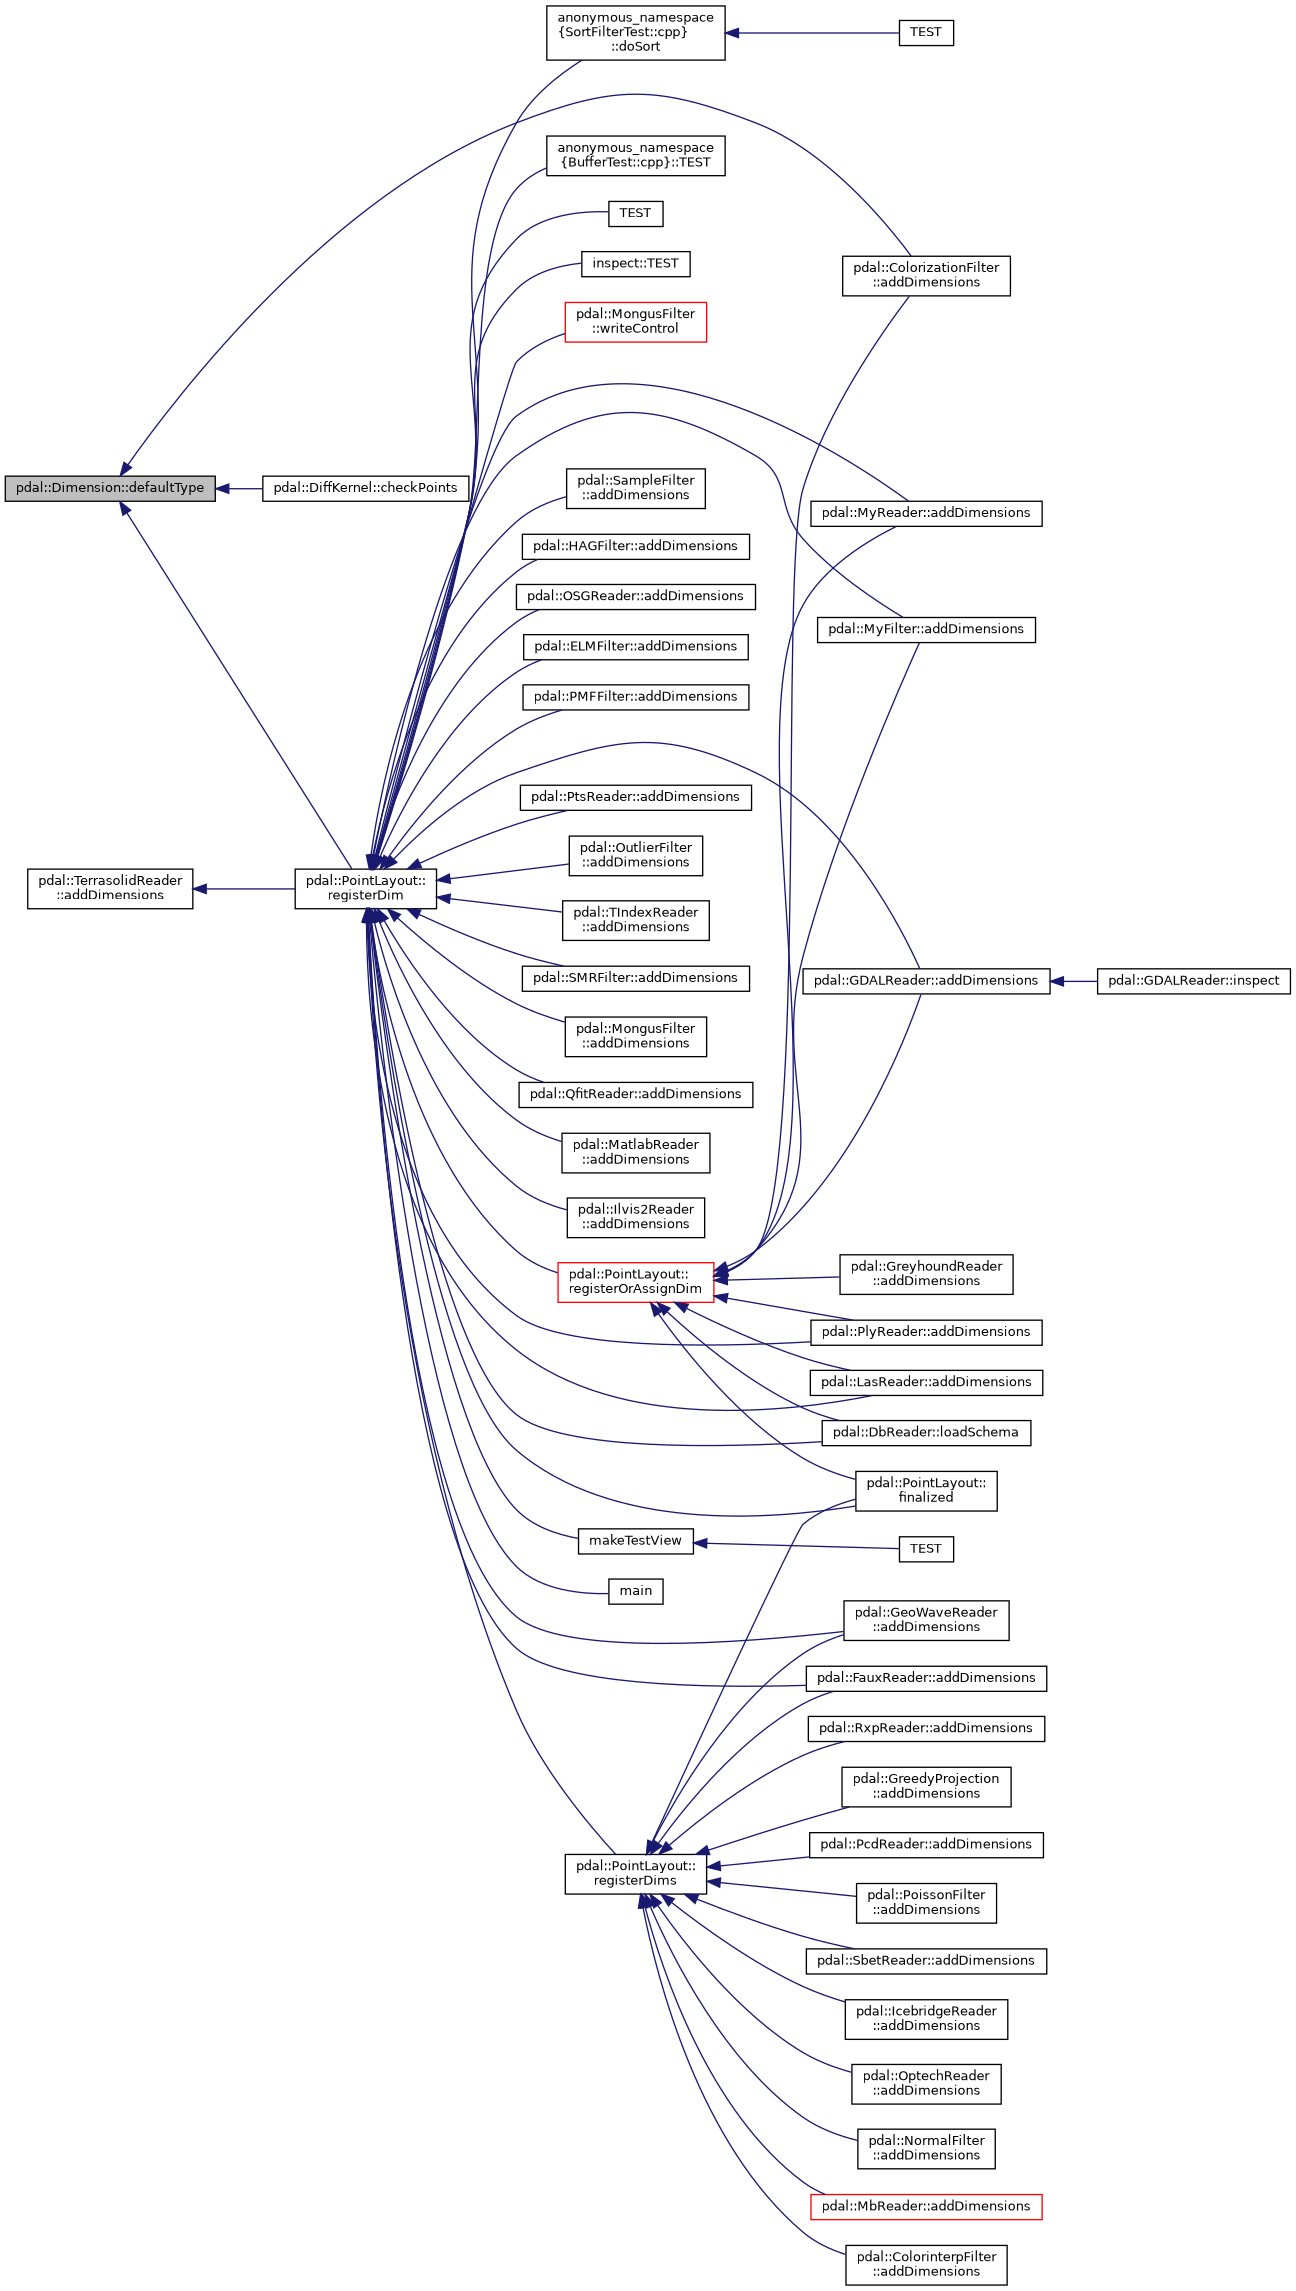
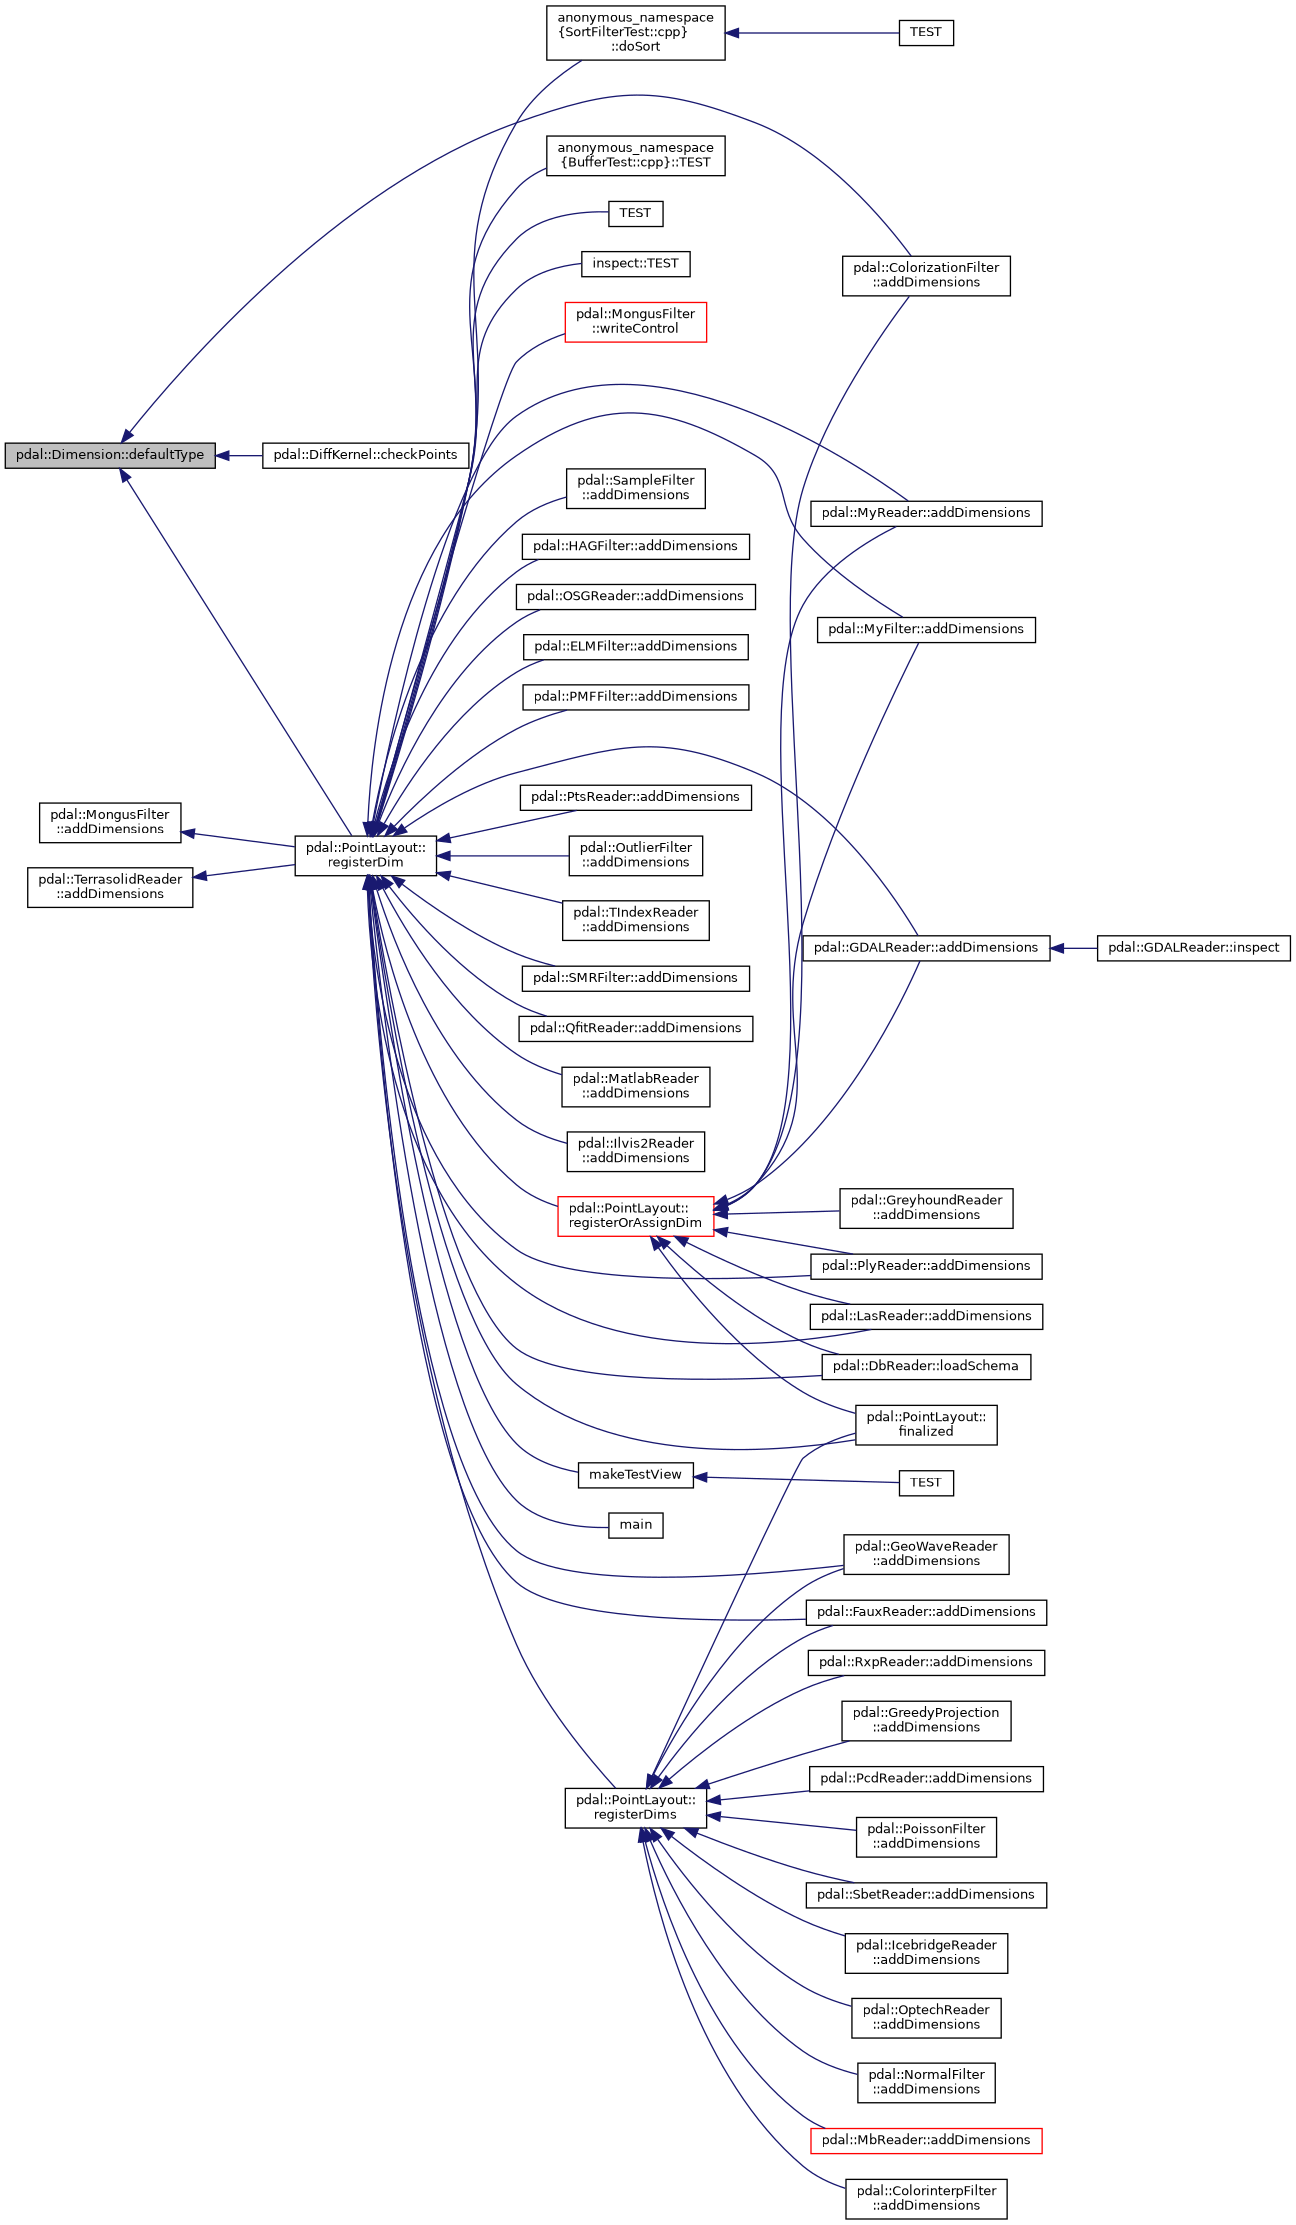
edge "pdal::MongusFilter ::addDimensions" -> "pdal::PointLayout:: registerDim": reversed
